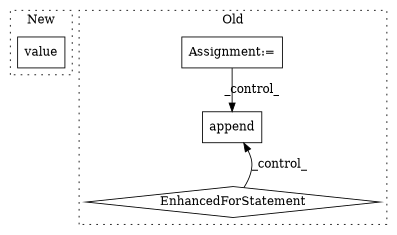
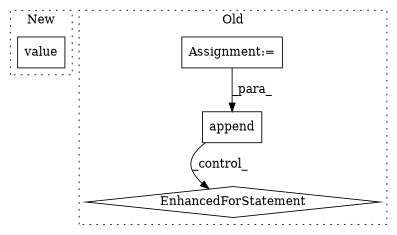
edge "Assignment:=" -> "append": label "_control_" -> "_para_"
edge "EnhancedForStatement" -> "append": reversed
